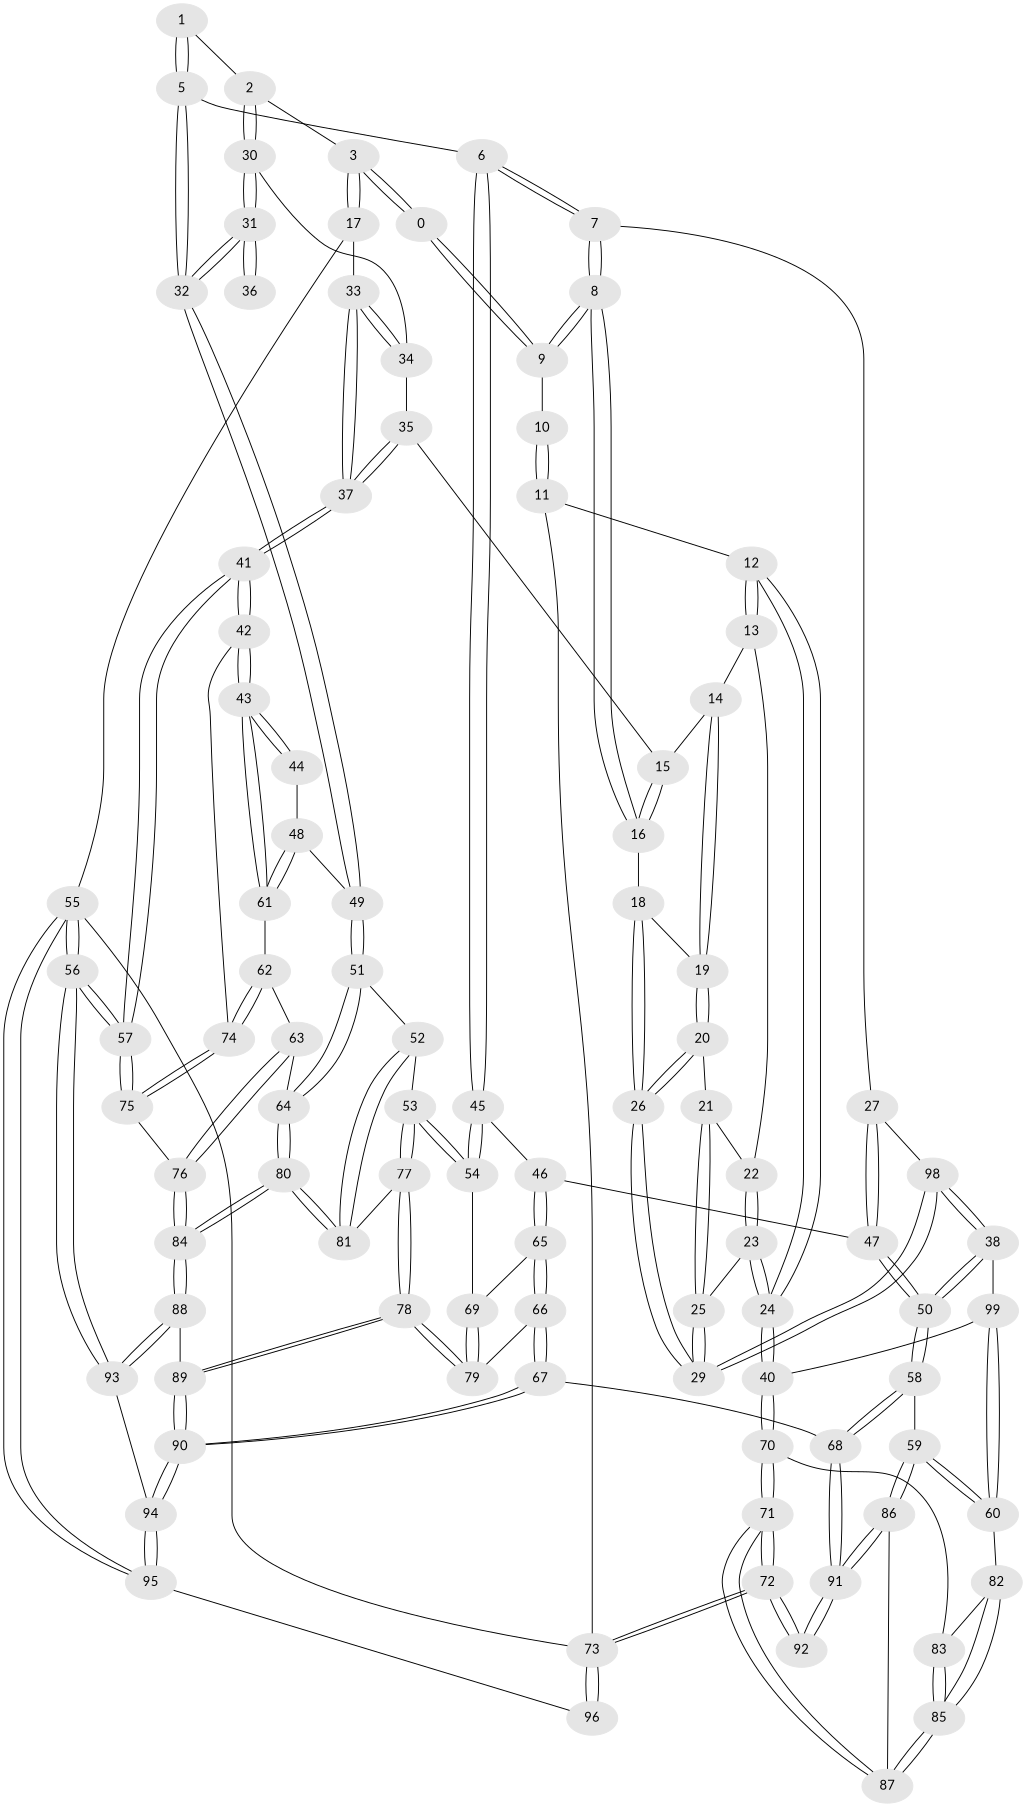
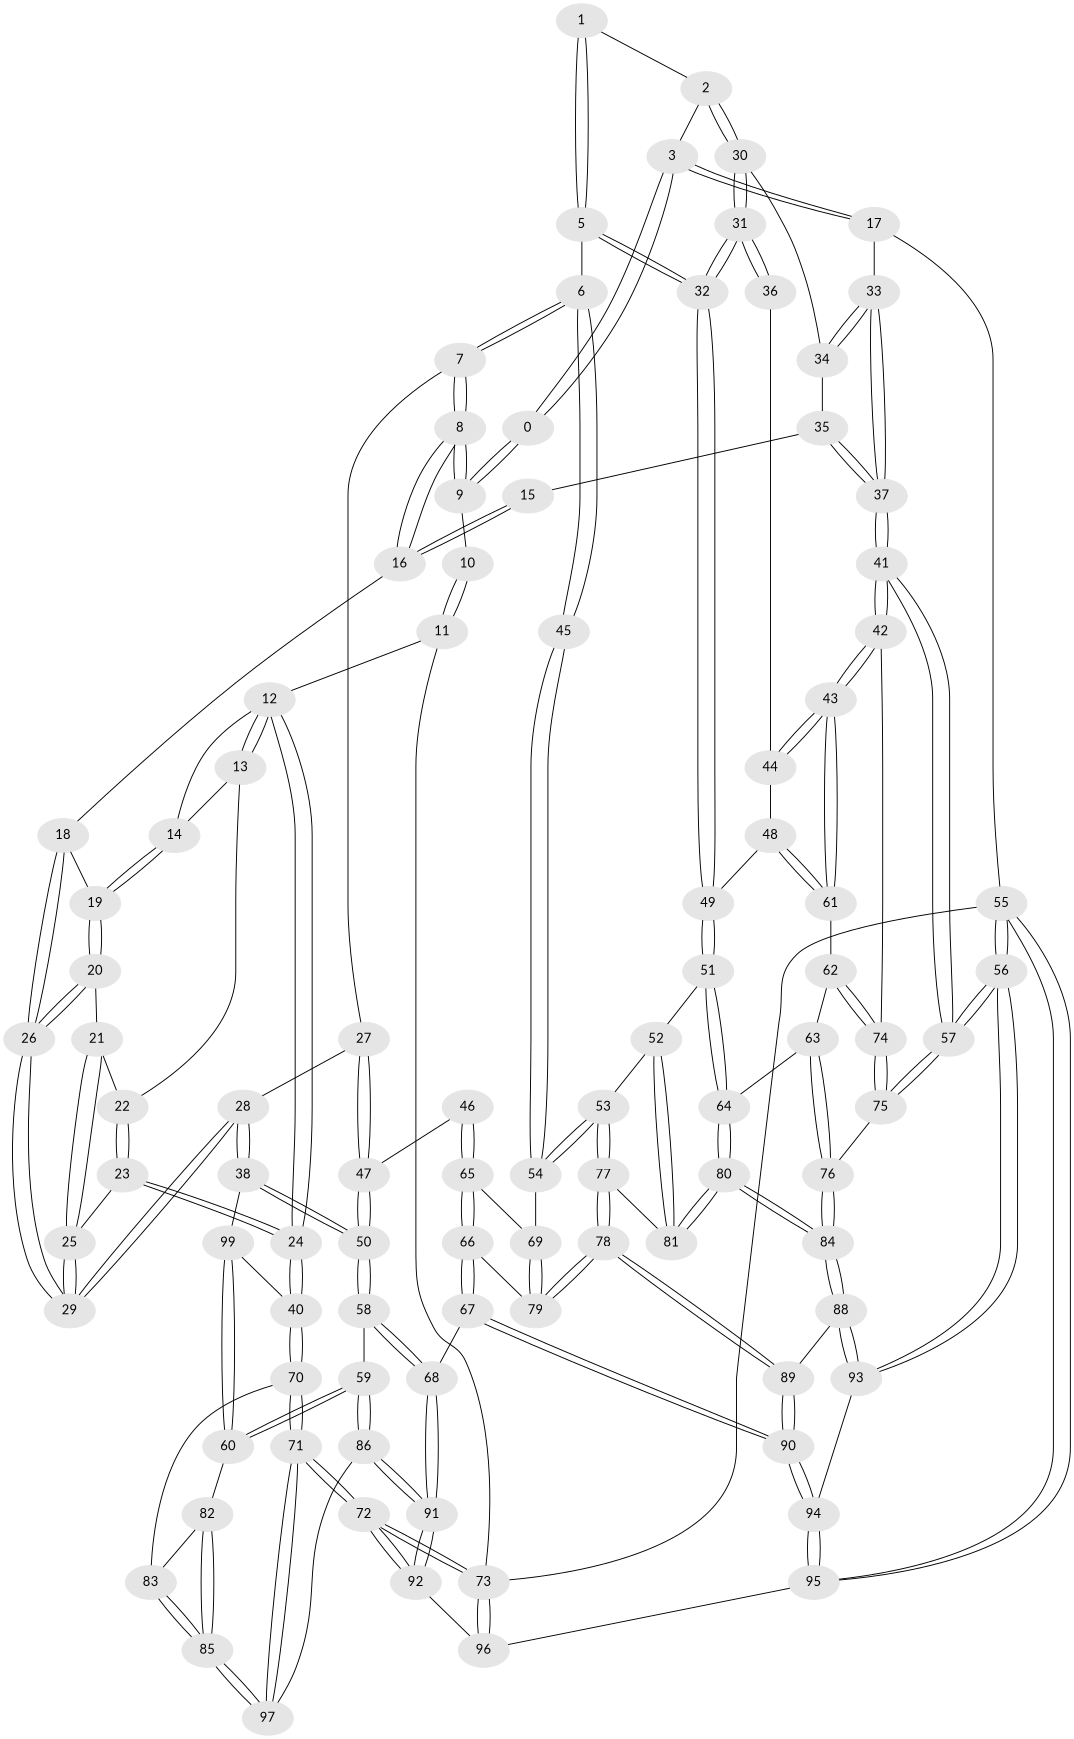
edge "36" -- "44": added
edge "14" -- "15": now "14" -- "12"
edge "45" -- "46": removed
node "98": label "98" -> "28"
edge "92" -- "96": added
node "87": label "87" -> "97"
